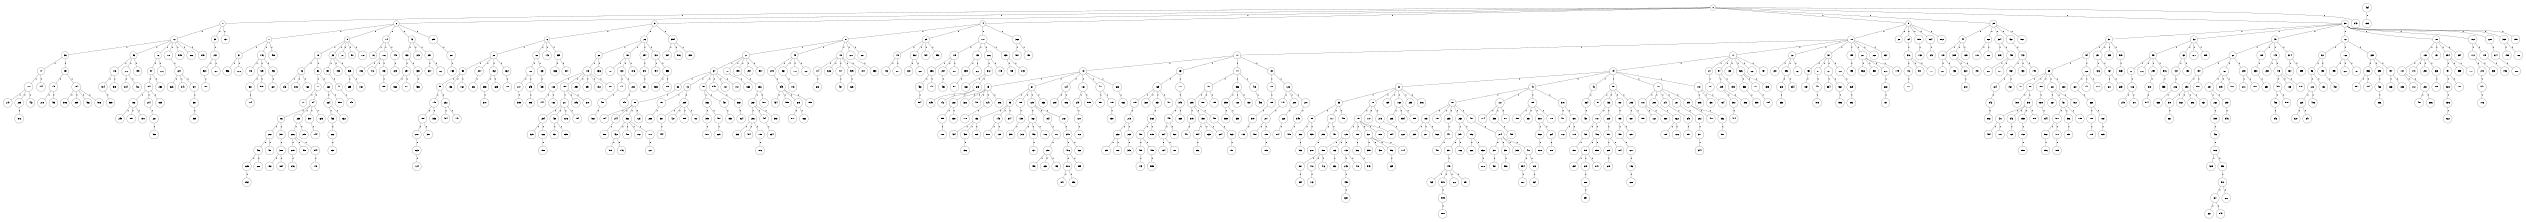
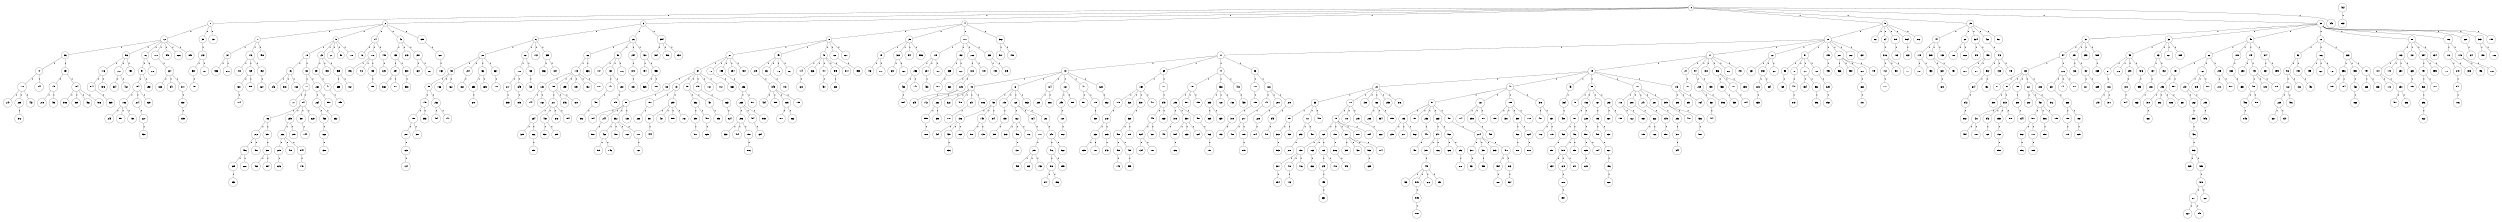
edge "674" -- "888": now "115" -- "888"
